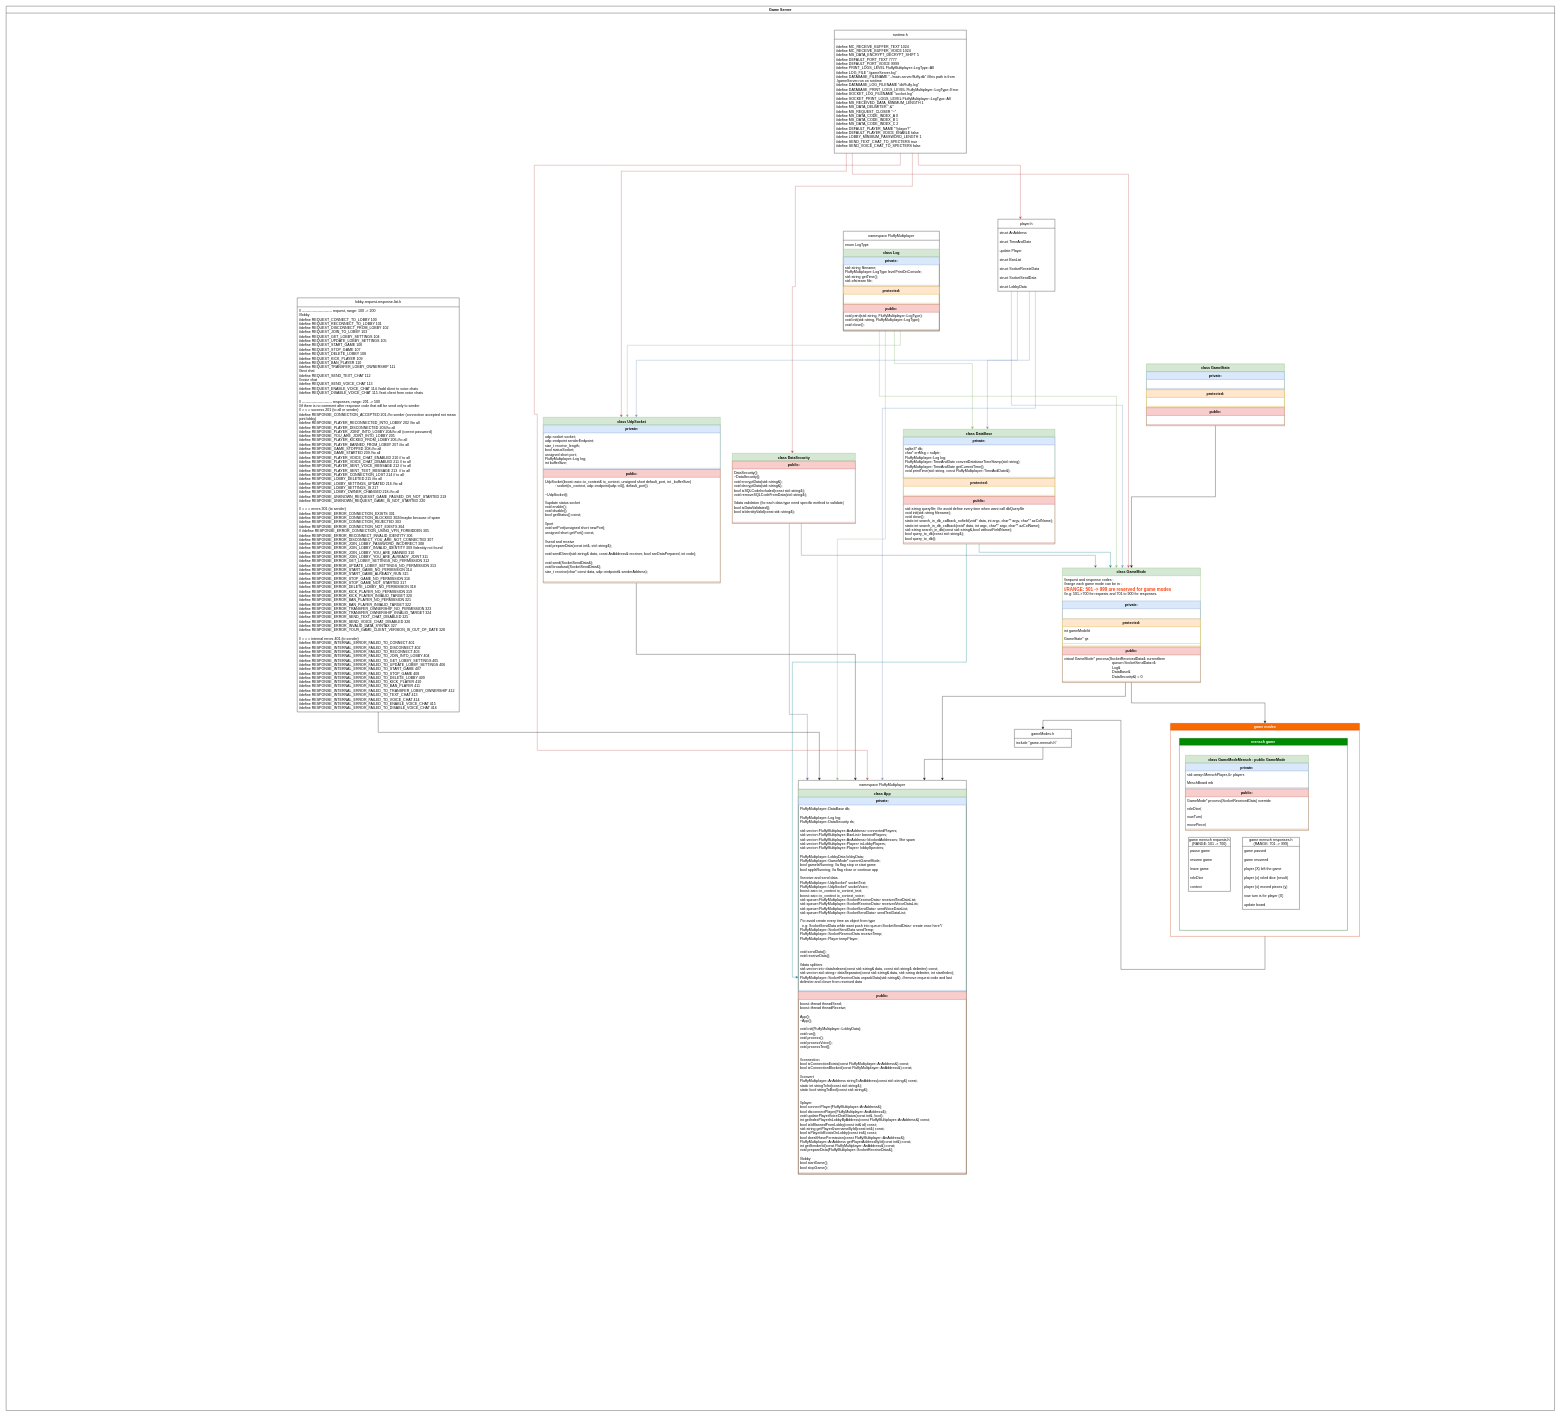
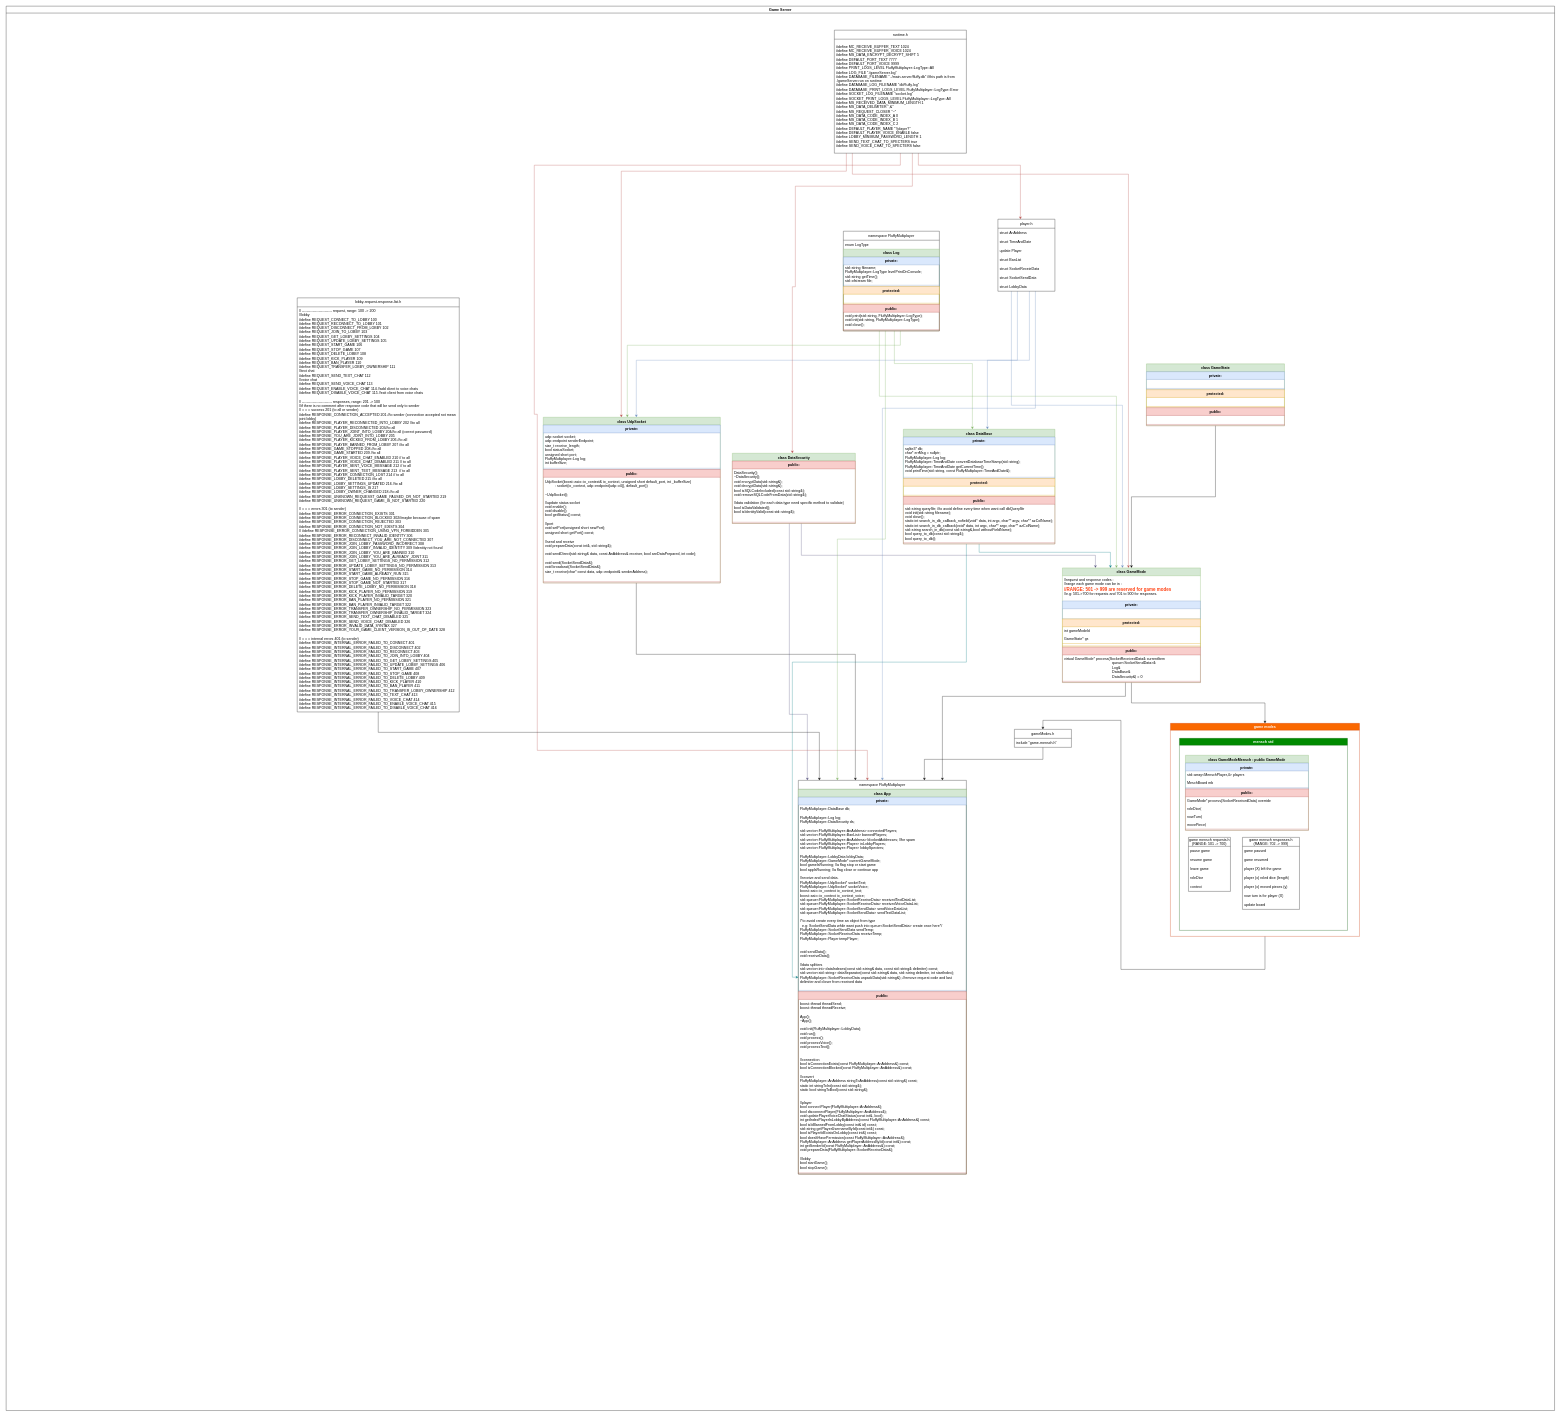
node "mensch game": label "mensch game" -> "mensch std"
node "game mensch responses.h (RANGE: 701 -> 999)": label "game mensch responses.h (RANGE: 701 -> 999)" -> "game mensch responses.h (RANGE: 702 -> 999)"
node "player (x) roled dice (result)": label "player (x) roled dice (result)" -> "player (x) roled dice (length)"
